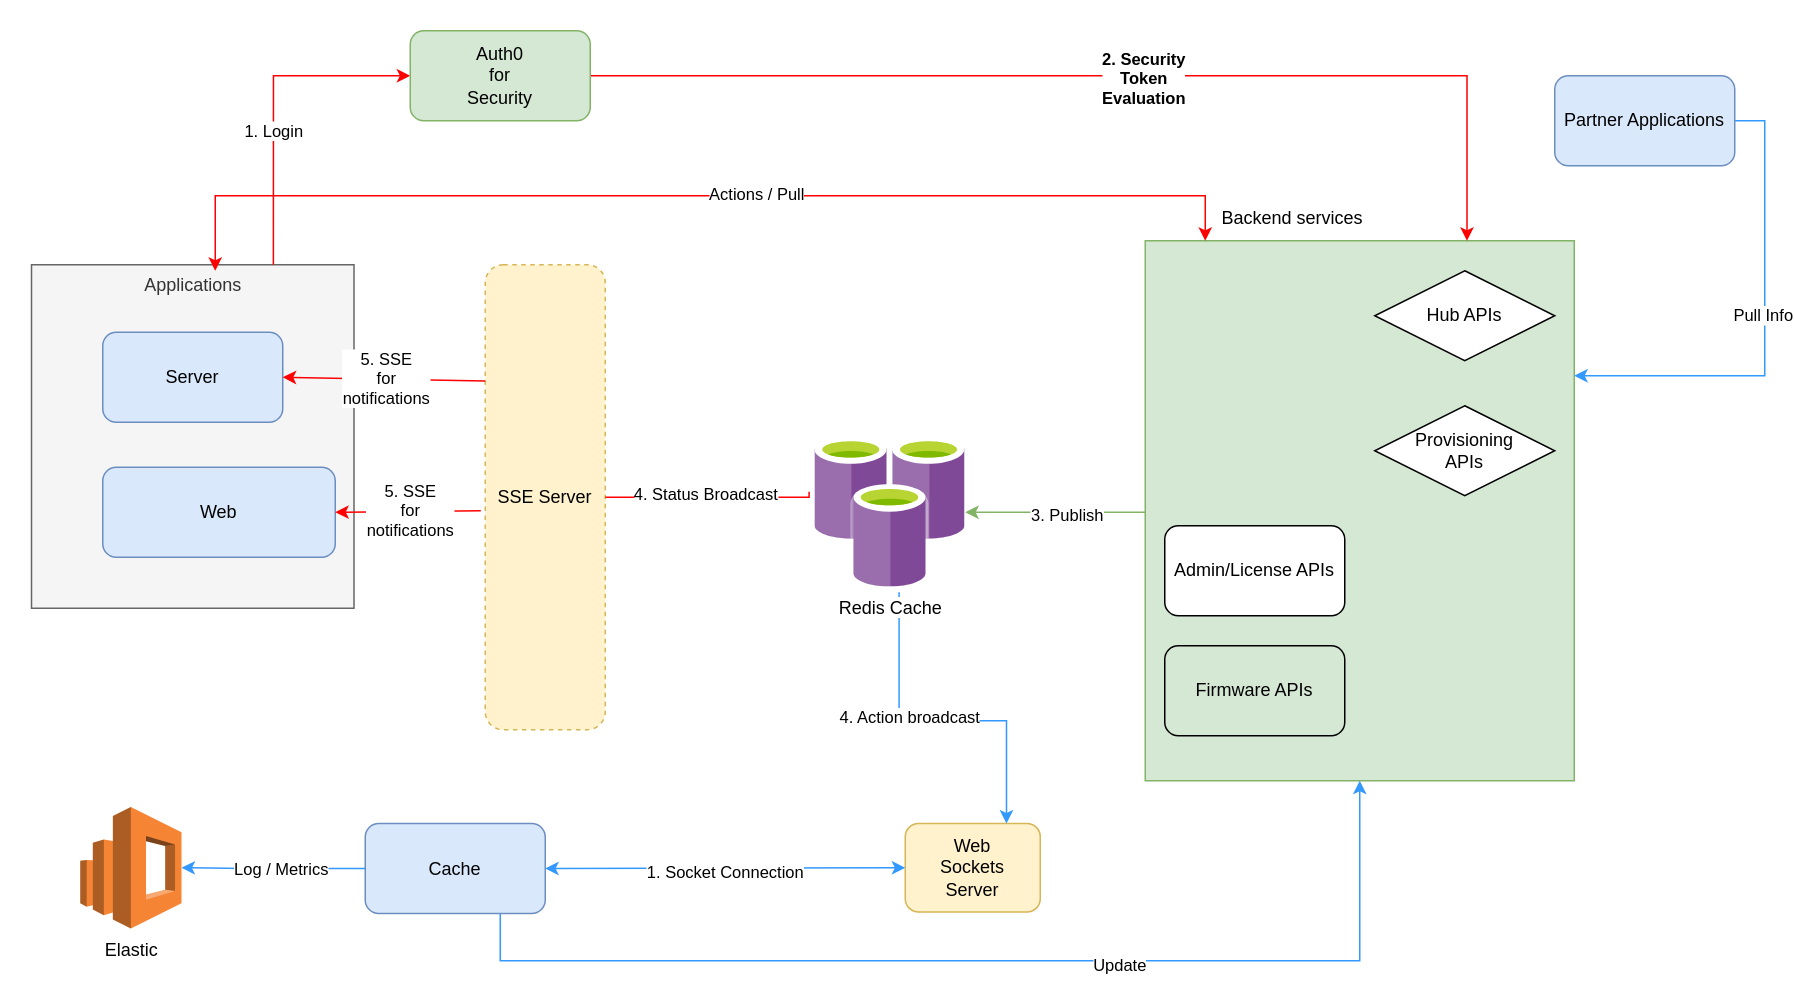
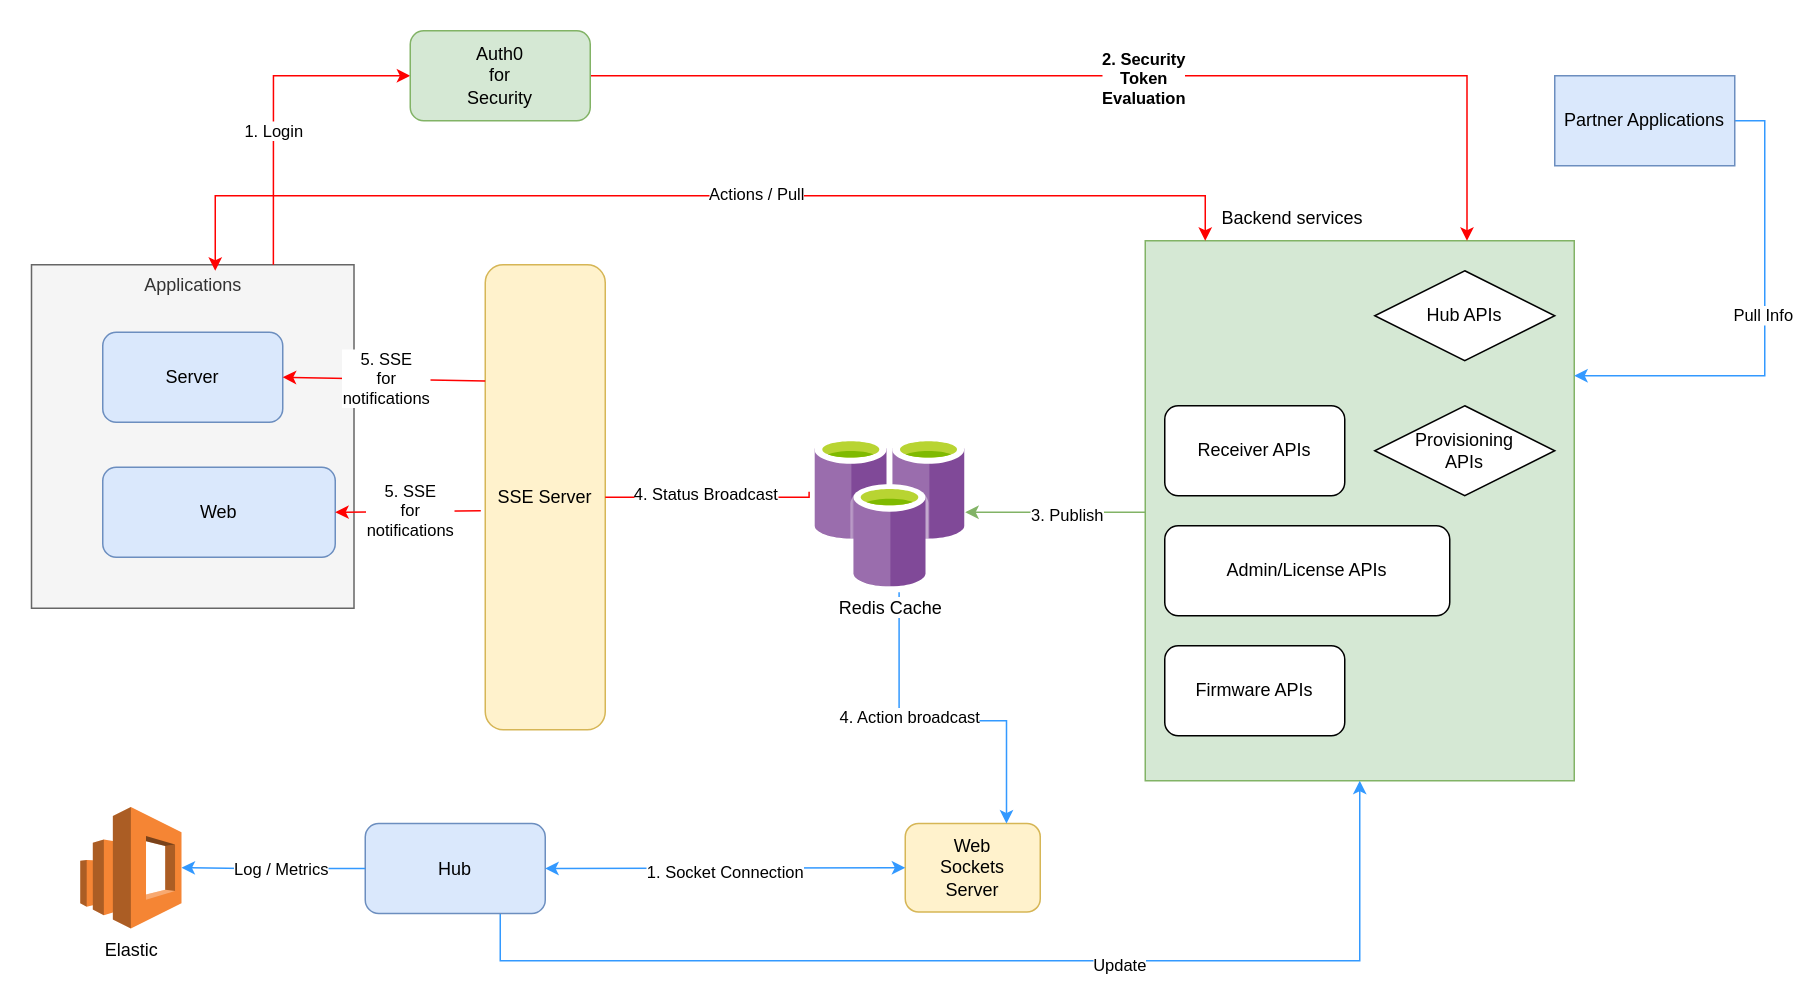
node "Partner Applications": shape rounded rectangle -> rectangle
node "Receiver APIs": added
node "SSE Server": style dashed -> solid
node "Admin/License APIs": size 180x90 -> 285x90
node "Firmware APIs": fillcolor #d5e8d4 -> #ffffff
node "Cache": label "Cache" -> "Hub"
